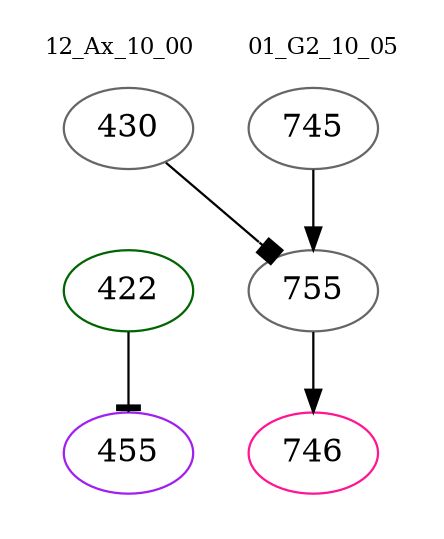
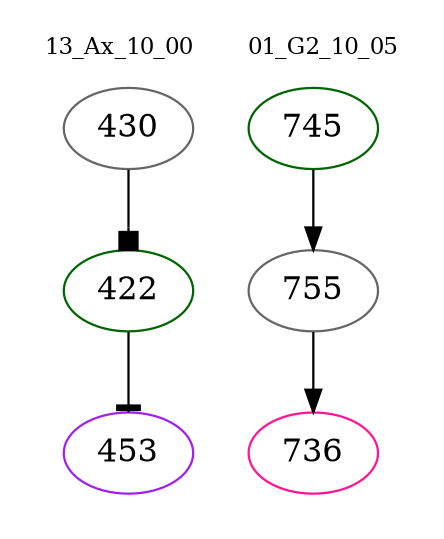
cluster "12_Ax_10_00": label "12_Ax_10_00" -> "13_Ax_10_00"
node "745": color gray40 -> darkgreen
edge "430" -> "755": now "430" -> "422"
node "455": label "455" -> "453"
node "746": label "746" -> "736"
